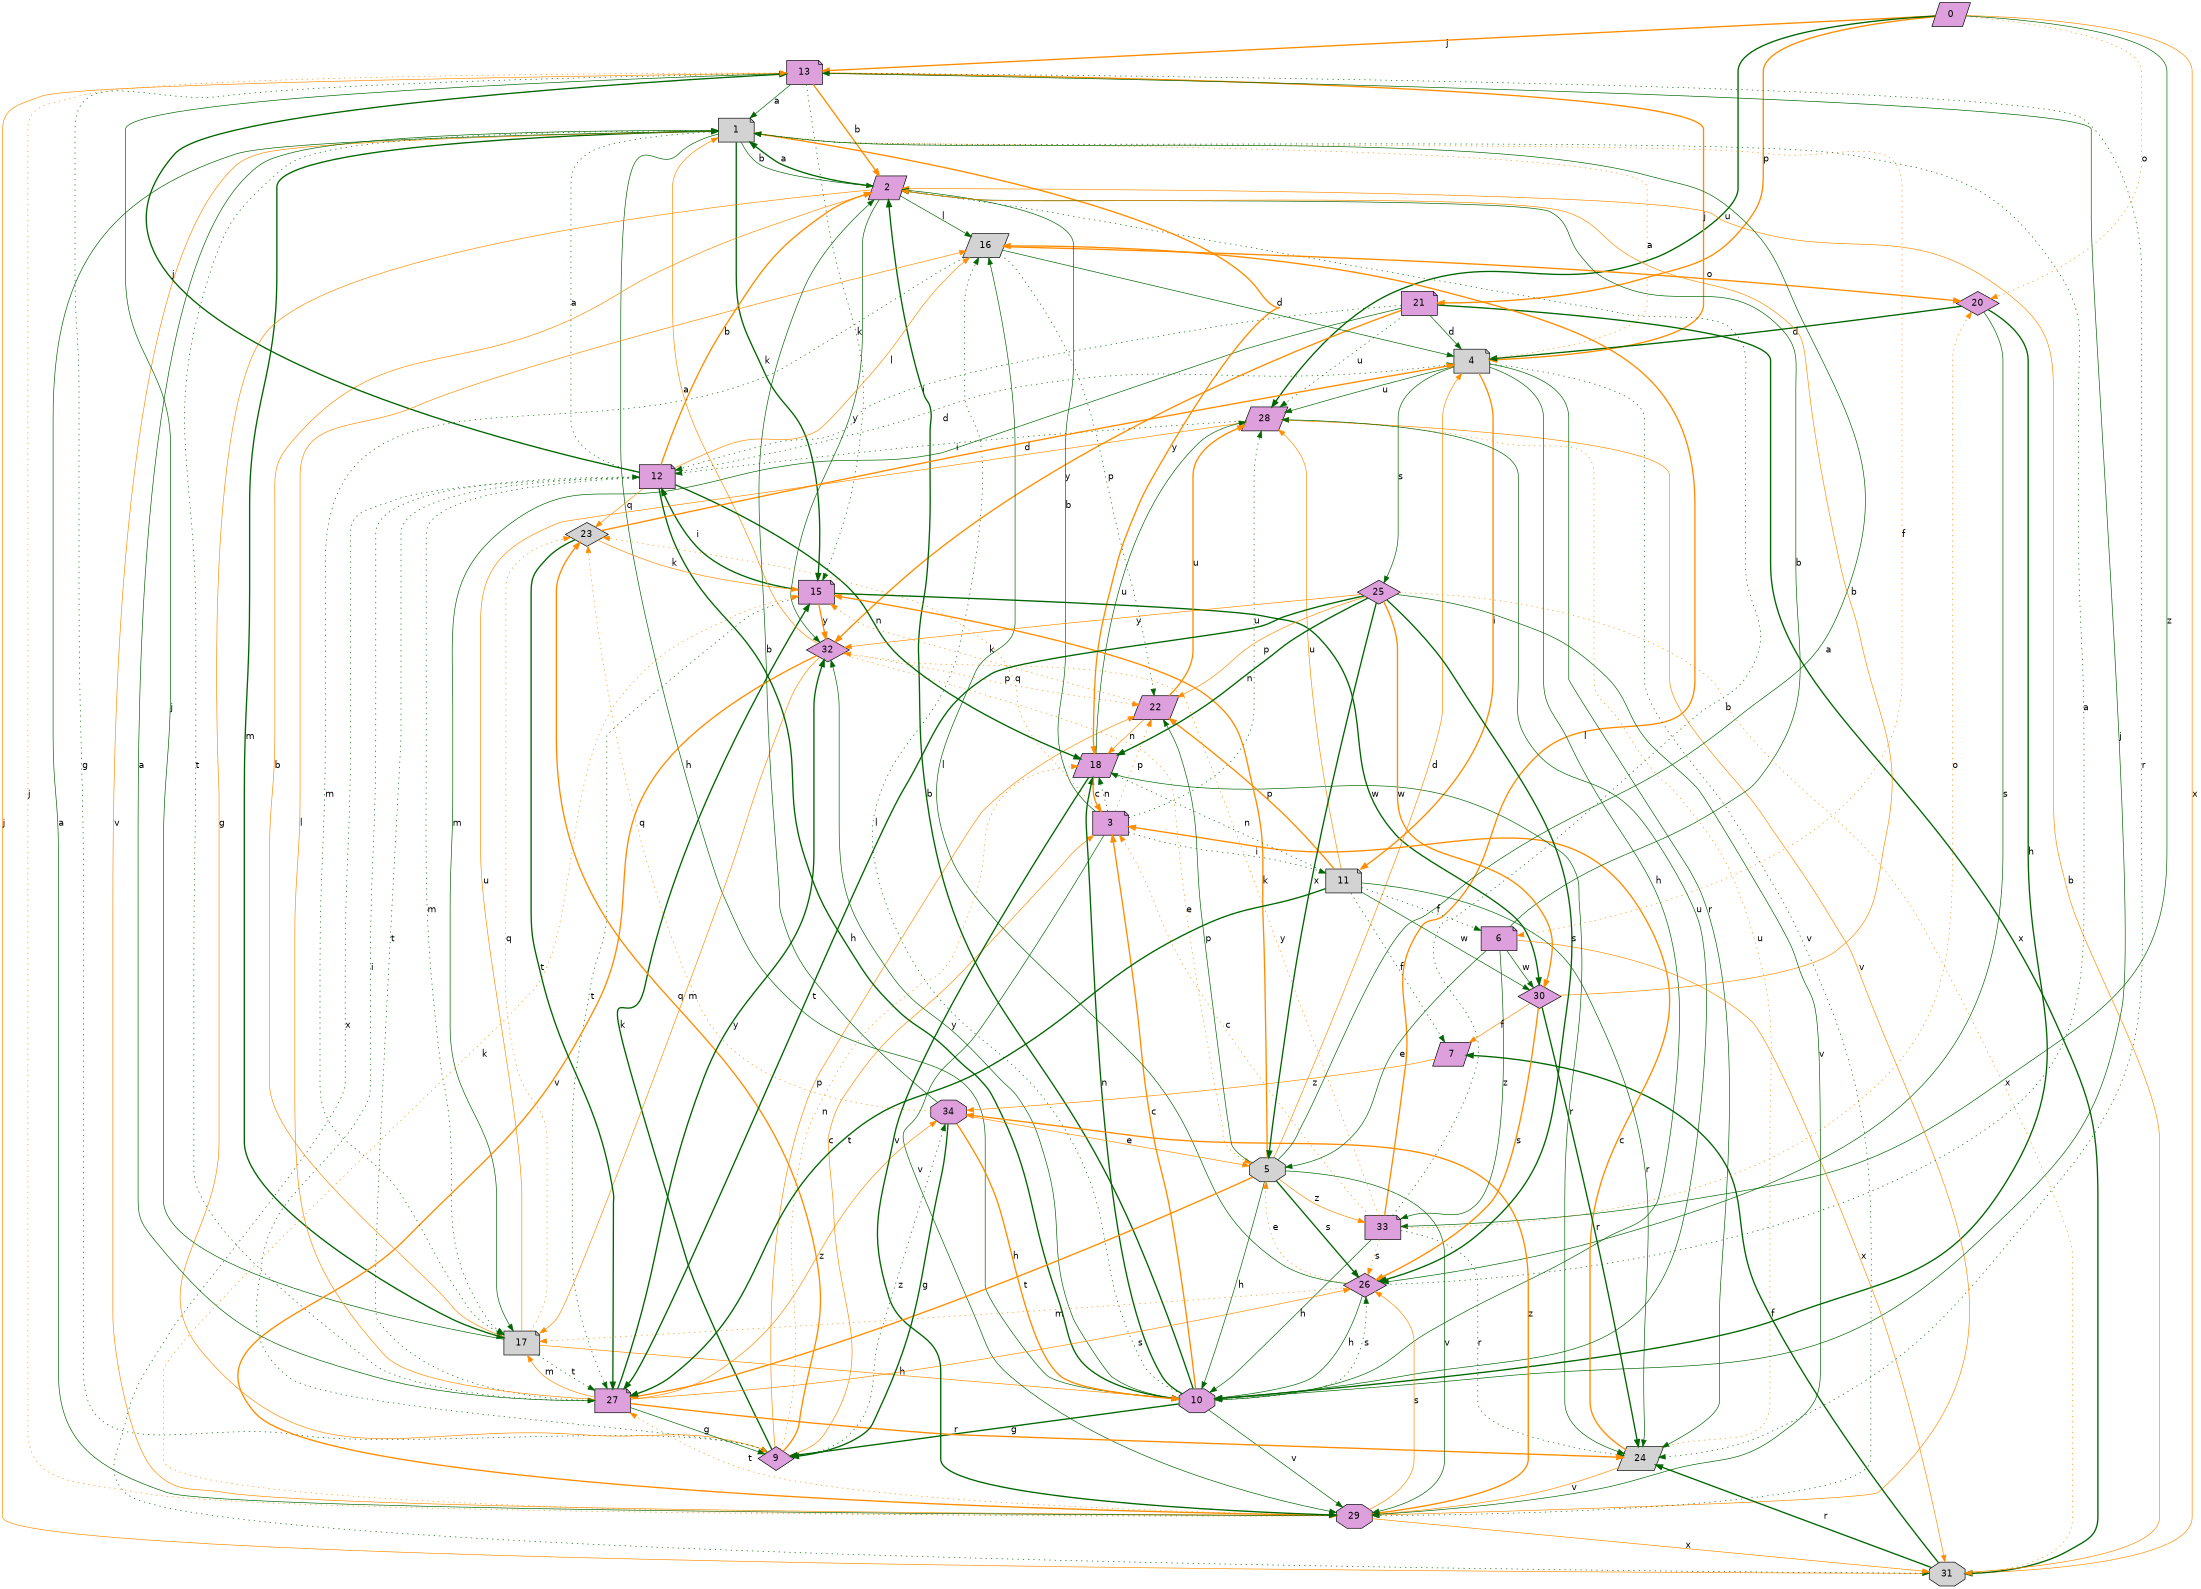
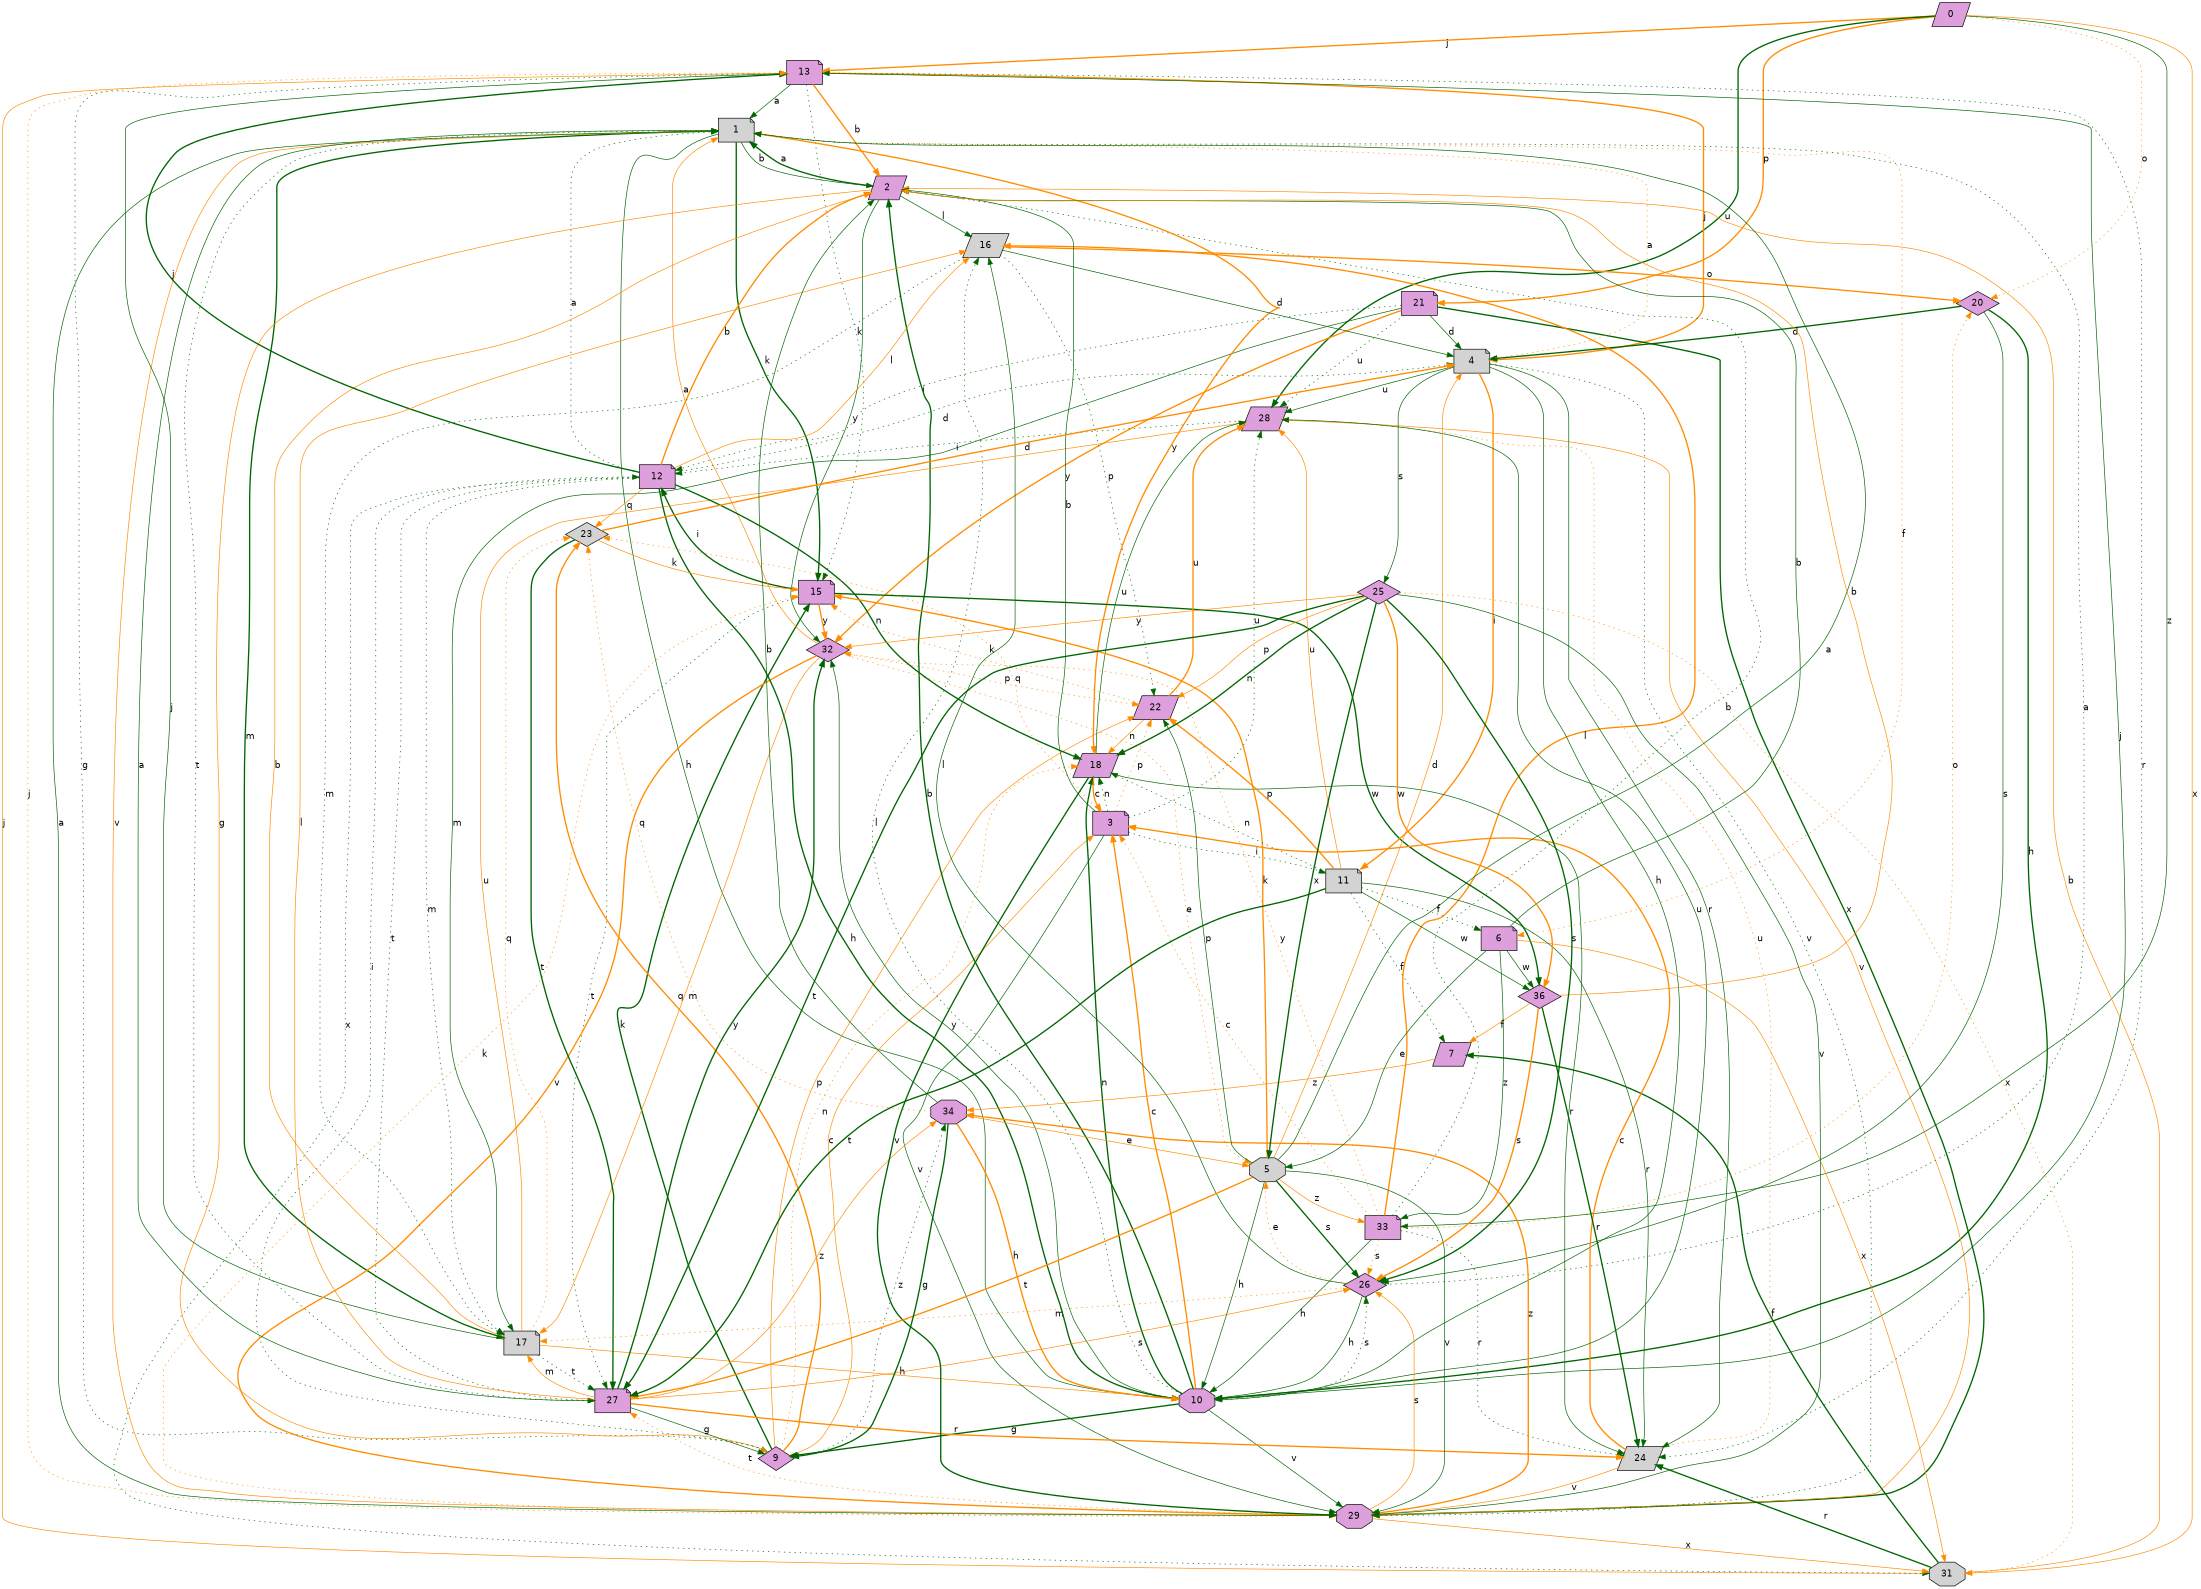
edge "21" -> "31": now "21" -> "29"
node "30": label "30" -> "36"
